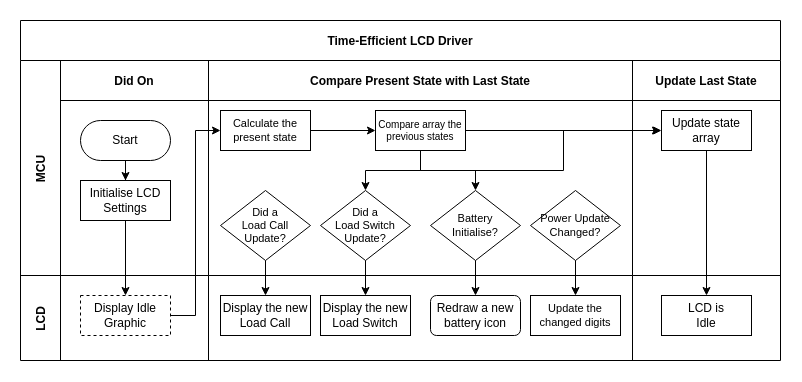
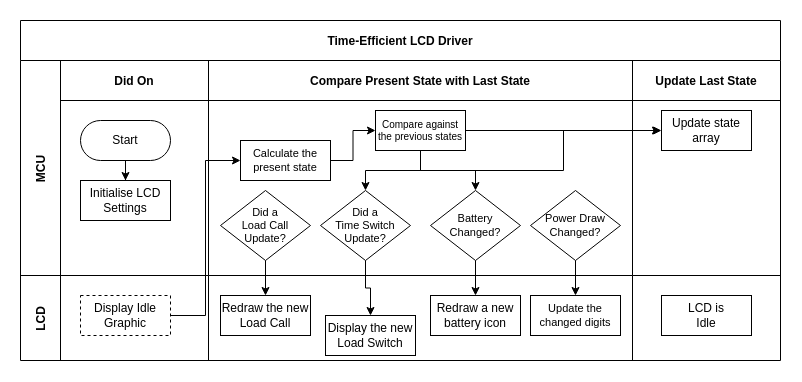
node "Calculate the present state": moved (266, 131) -> (286, 161)
node "Compare array the previous states": label "Compare array the previous states" -> "Compare against the previous states"
edge "Update state array" -> "LCD is Idle": removed
node "Did a Load Switch Update?": label "Did a Load Switch Update?" -> "Did a Time Switch Update?"
node "Battery Initialise?": label "Battery Initialise?" -> "Battery Changed?"
node "Power Update Changed?": label "Power Update Changed?" -> "Power Draw Changed?"
edge "Initialise LCD Settings" -> "Display Idle Graphic": removed
node "Display the new Load Call": label "Display the new Load Call" -> "Redraw the new Load Call"
node "Display the new Load Switch": moved (366, 316) -> (371, 336)
node "Redraw a new battery icon": shape rounded rectangle -> rectangle
